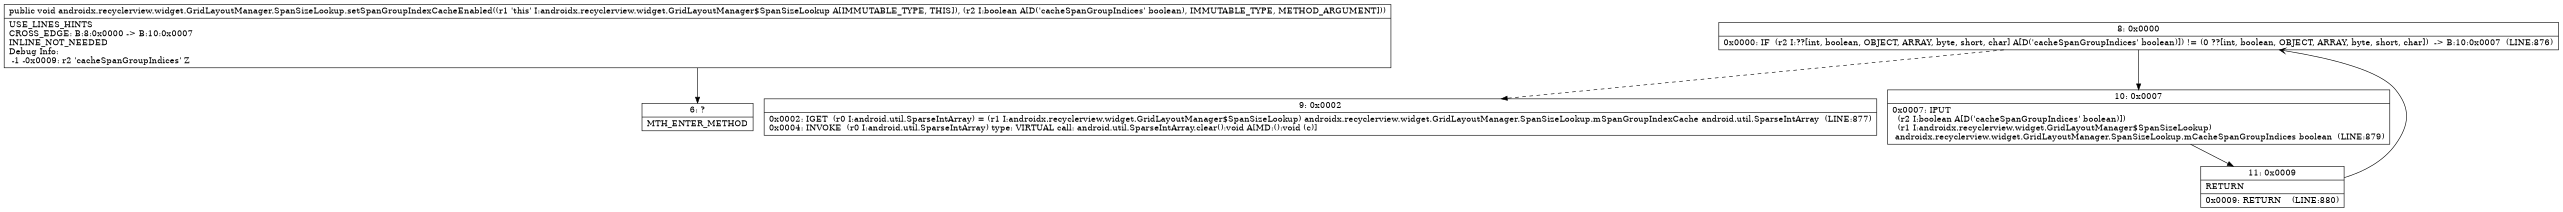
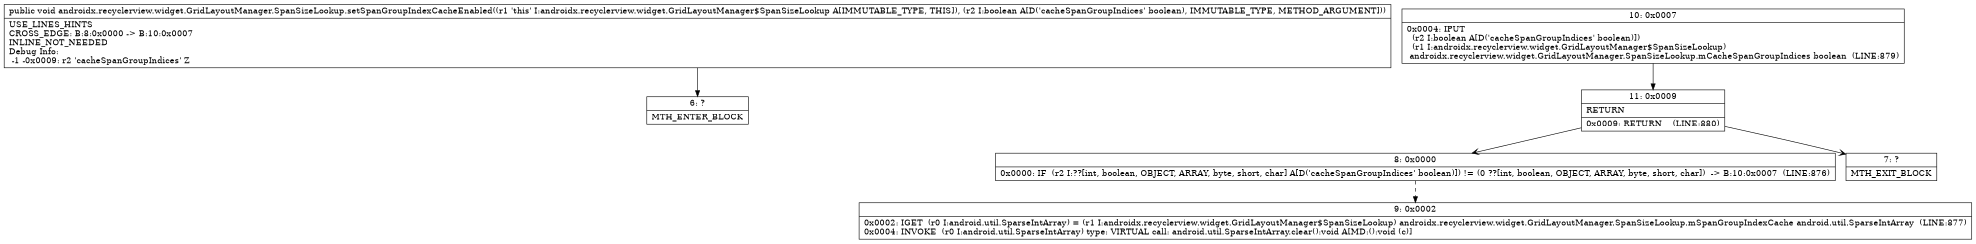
edge "8: 0x0000" -> "10: 0x0007": removed
node "10: 0x0007": text "0x0007: IPUT" -> "0x0004: IPUT"
node "6: ?": text "MTH_ENTER_METHOD" -> "MTH_ENTER_BLOCK"
node "7: ?": added
